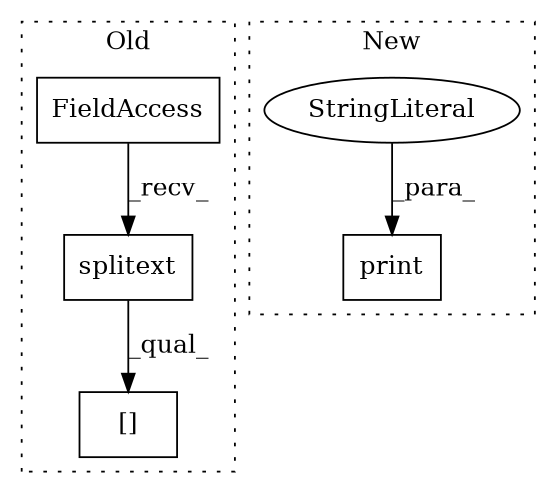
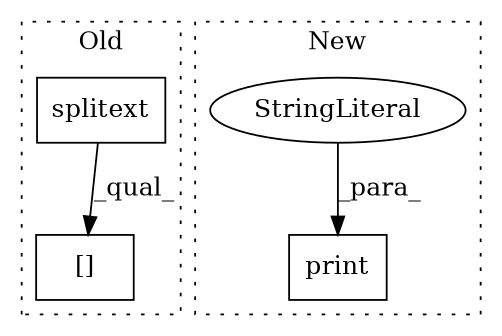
node "FieldAccess": removed
